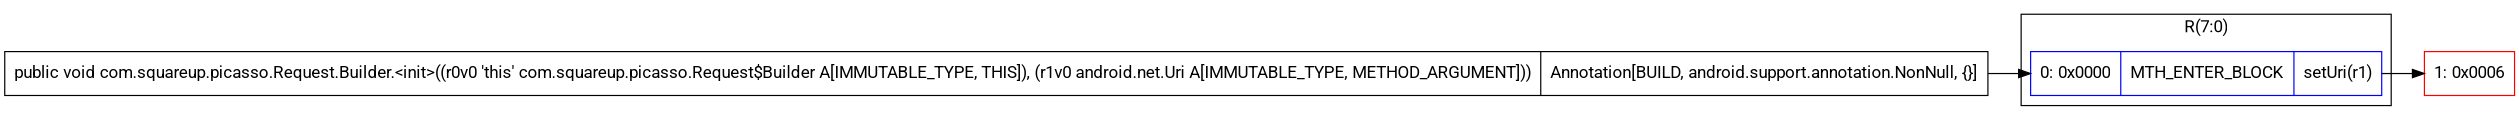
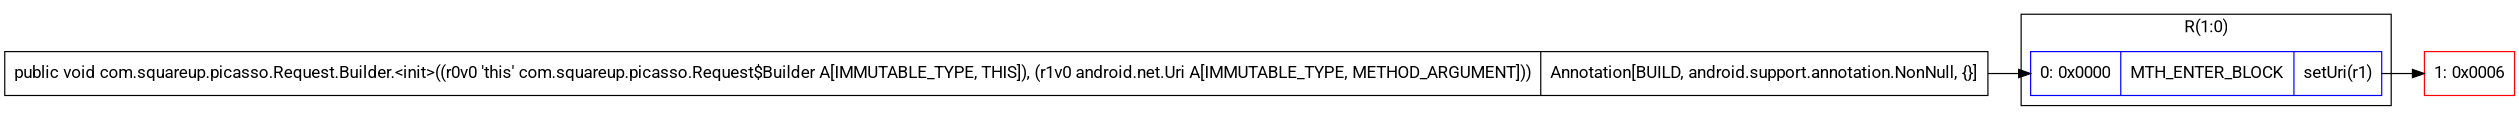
cluster "R(7:0)": label "R(7:0)" -> "R(1:0)"
